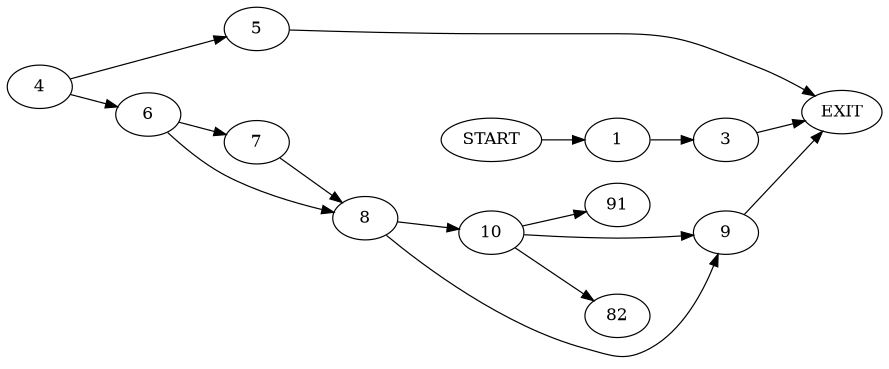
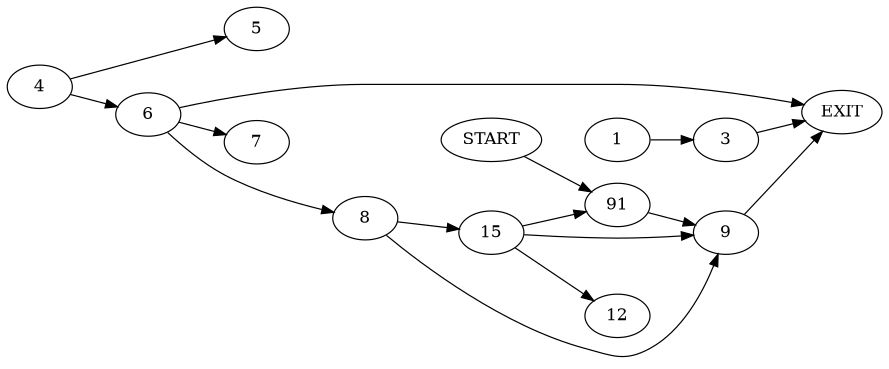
edge "5" -> "EXIT": now "6" -> "EXIT"
edge "START" -> "1": now "START" -> "91"
edge "7" -> "8": removed
edge "91" -> "9": added
node "10": label "10" -> "15"
node "82": label "82" -> "12"
